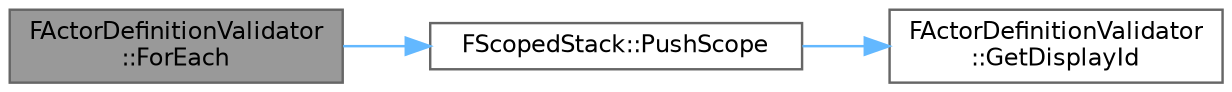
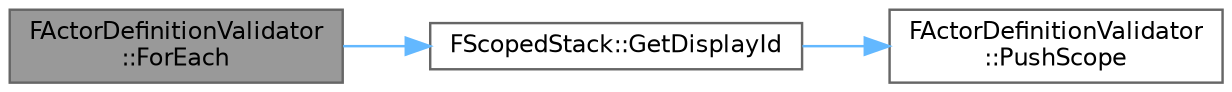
node "FScopedStack::PushScope": label "FScopedStack::PushScope" -> "FScopedStack::GetDisplayId"
node "FActorDefinitionValidator ::GetDisplayId": label "FActorDefinitionValidator ::GetDisplayId" -> "FActorDefinitionValidator ::PushScope"
